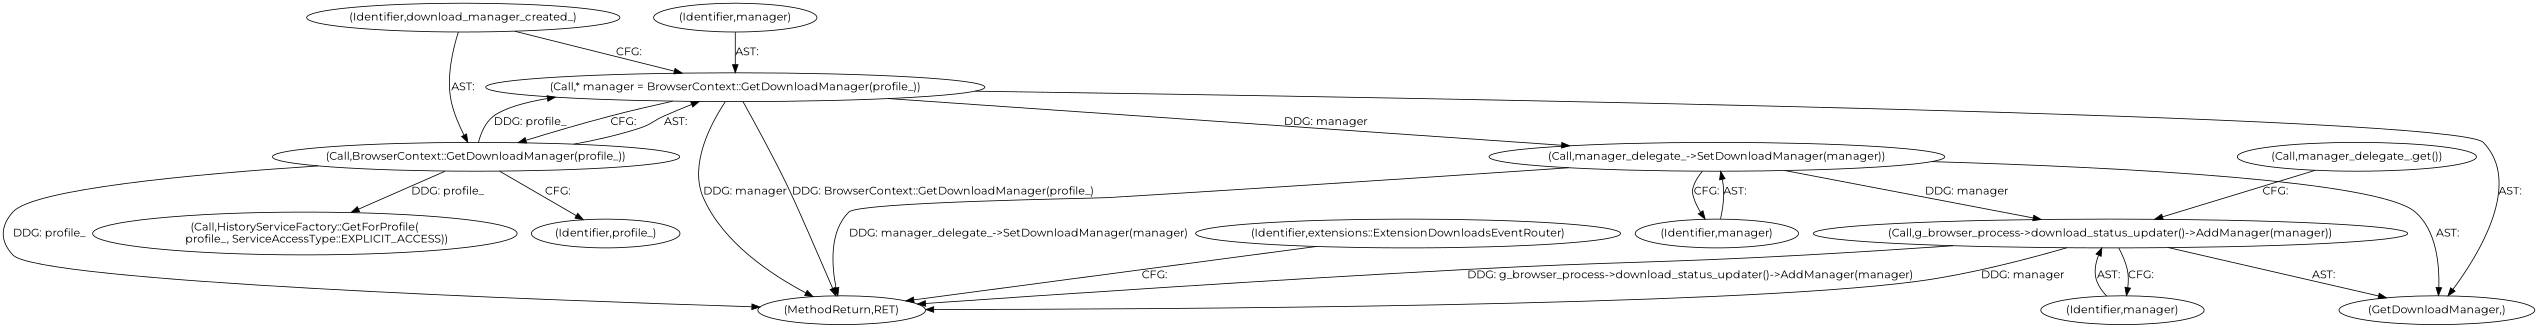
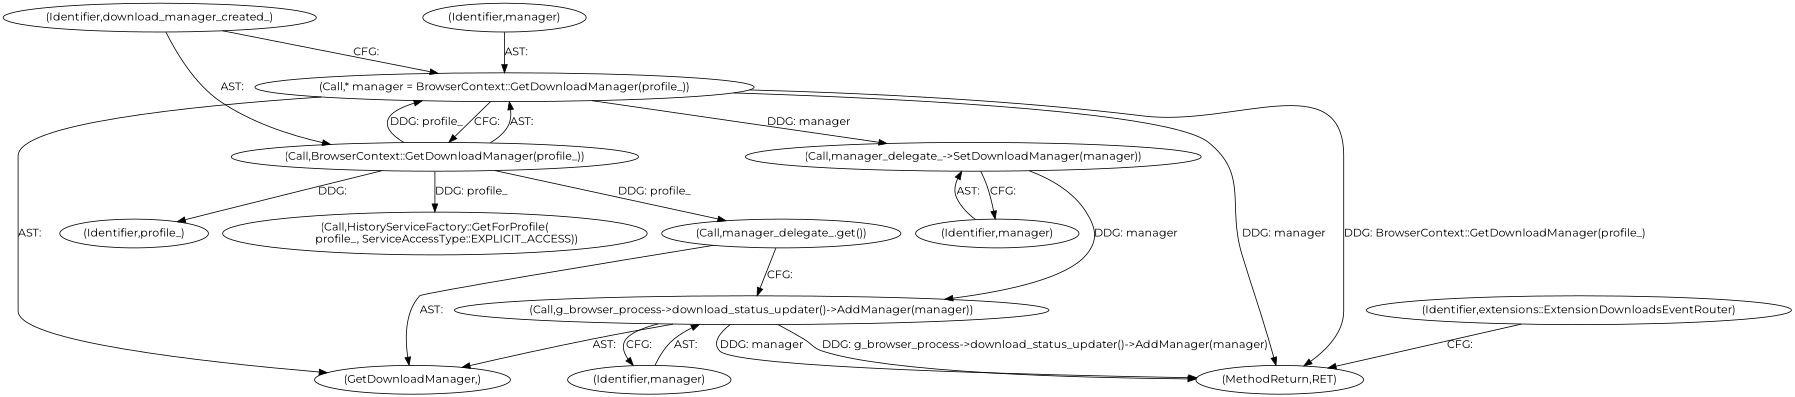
edge "(Call,manager_delegate_->SetDownloadManager(manager))" -> "(GetDownloadManager,)": now "(Call,manager_delegate_.get())" -> "(GetDownloadManager,)"
edge "(Call,BrowserContext::GetDownloadManager(profile_))" -> "(Identifier,profile_)": label "CFG: " -> "DDG: "
edge "(Call,manager_delegate_->SetDownloadManager(manager))" -> "(MethodReturn,RET)": removed, label "DDG: manager_delegate_->SetDownloadManager(manager)"
edge "(Call,BrowserContext::GetDownloadManager(profile_))" -> "(MethodReturn,RET)": now "(Call,BrowserContext::GetDownloadManager(profile_))" -> "(Call,manager_delegate_.get())"
